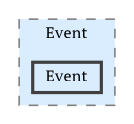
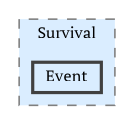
cluster "Event": label "Event" -> "Survival"
